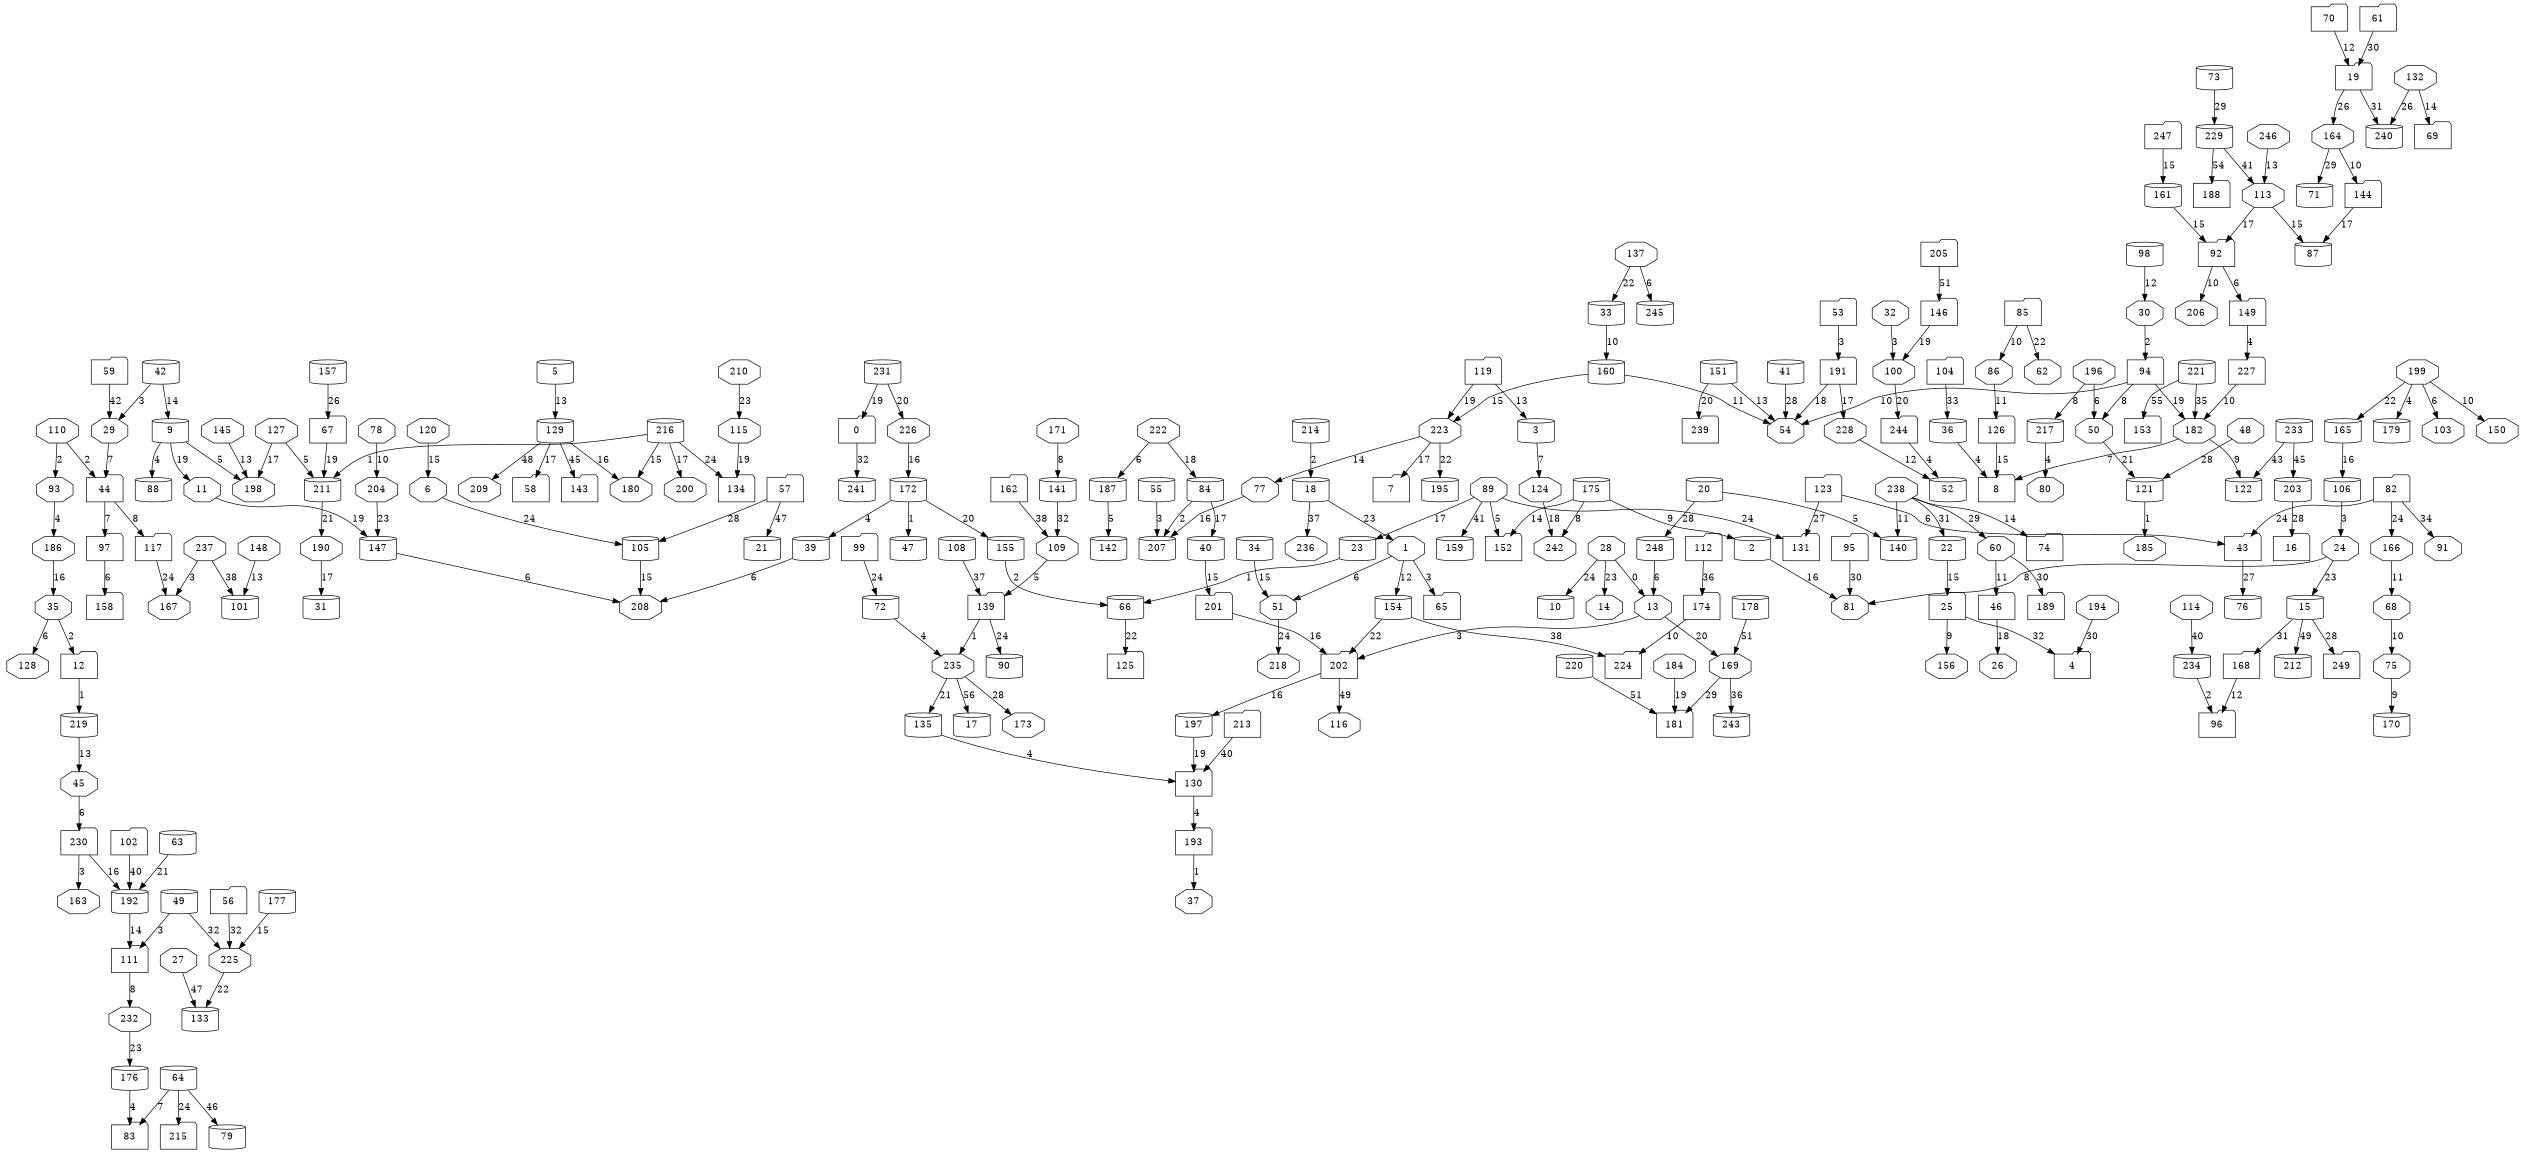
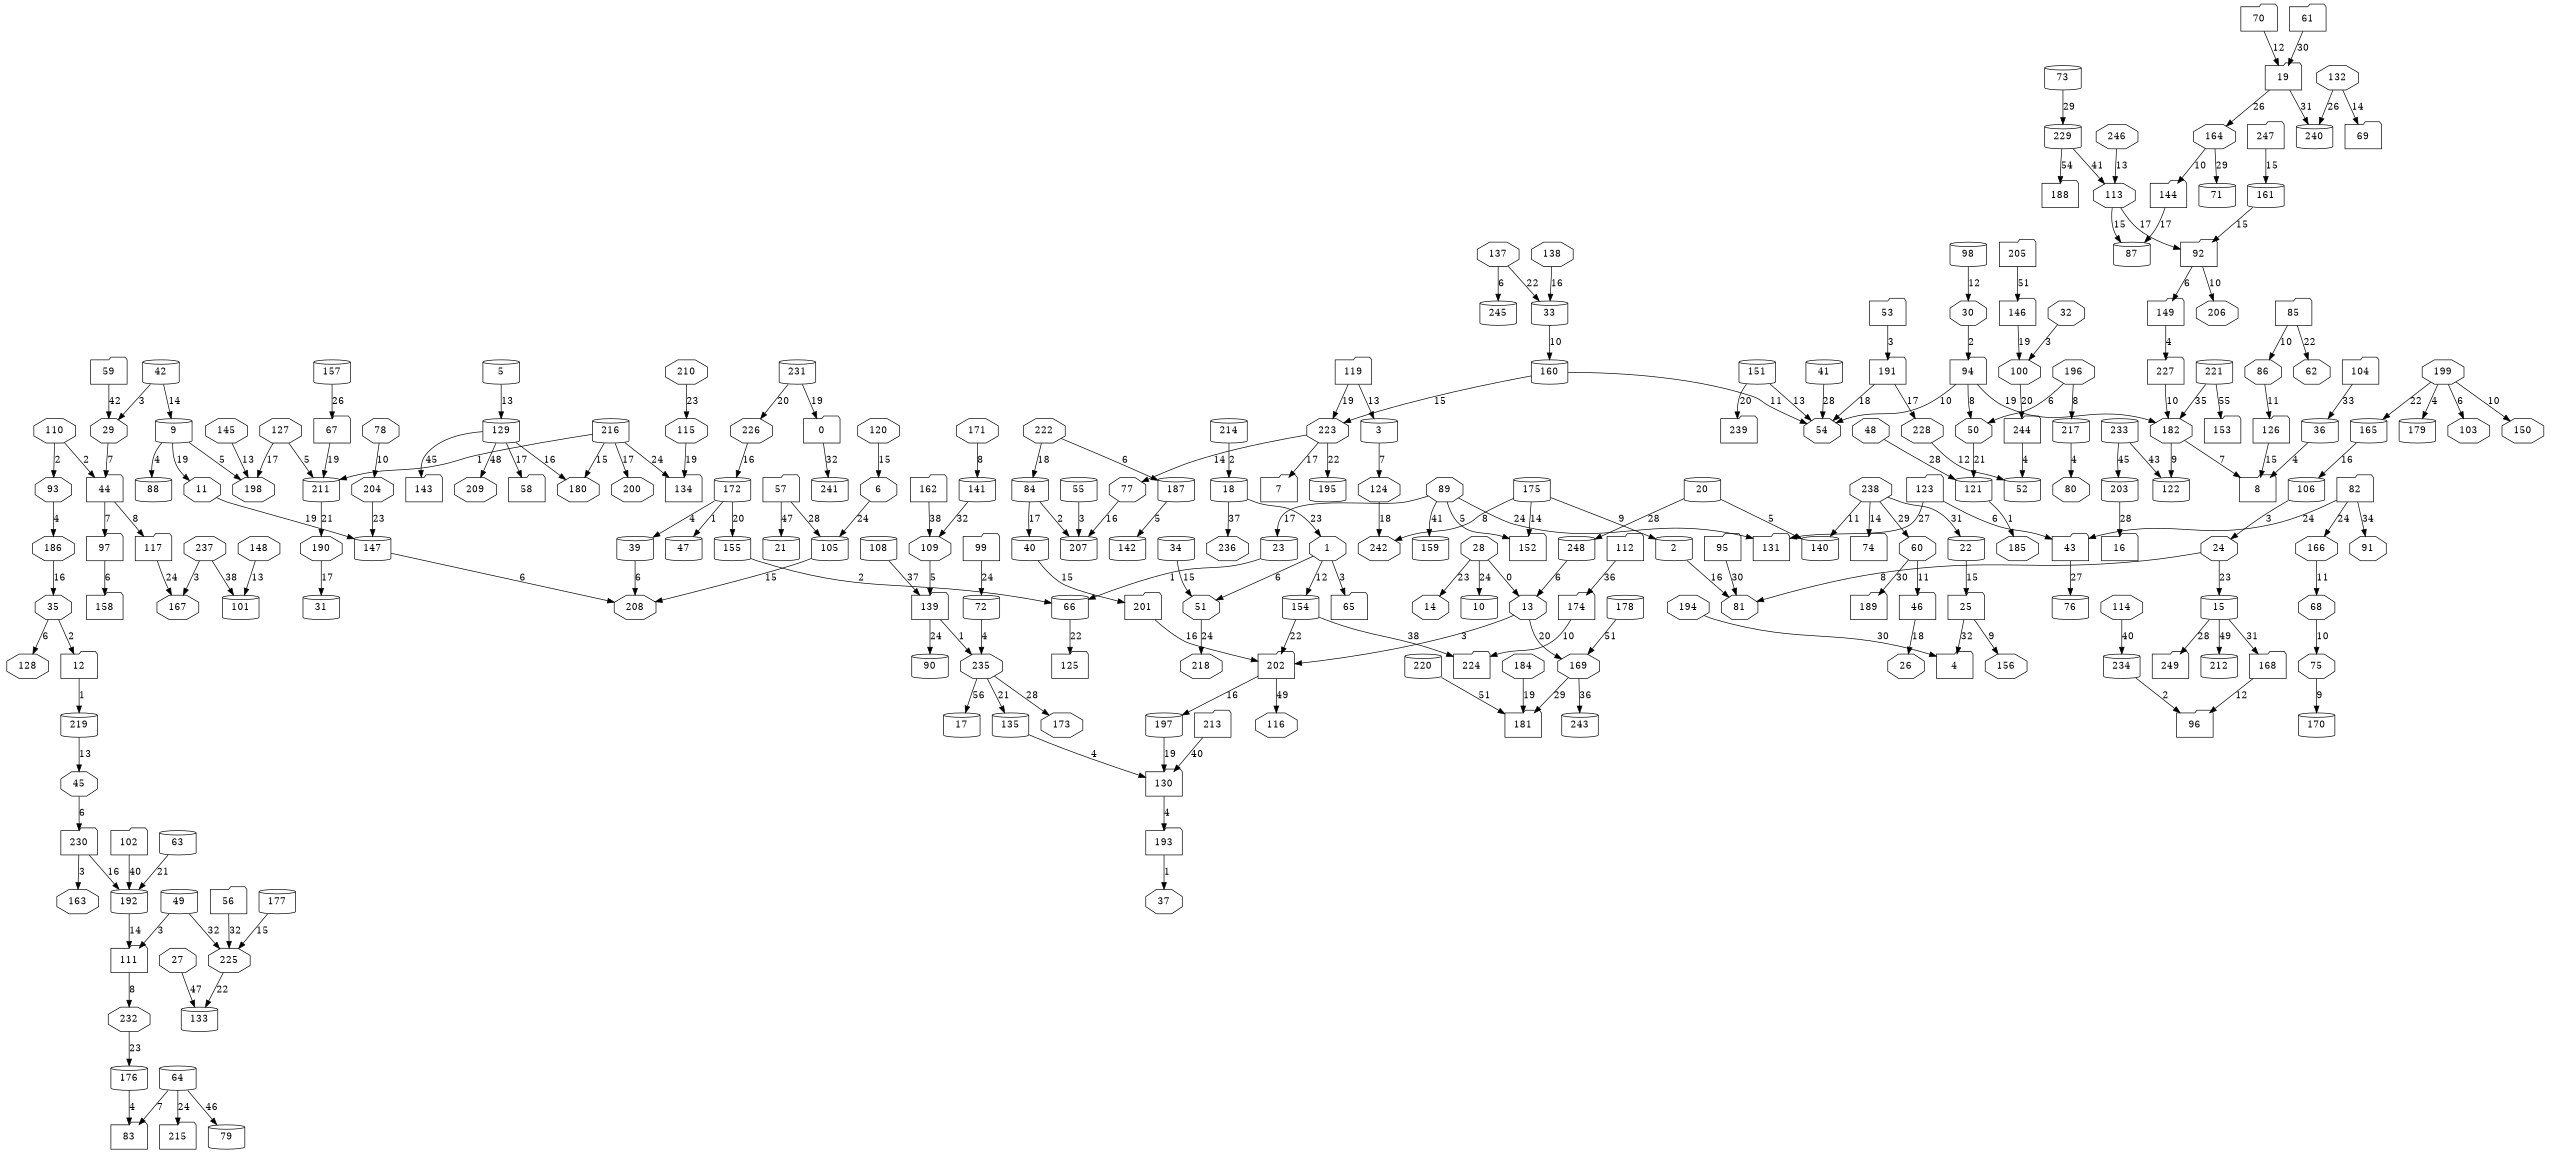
node "138": added
